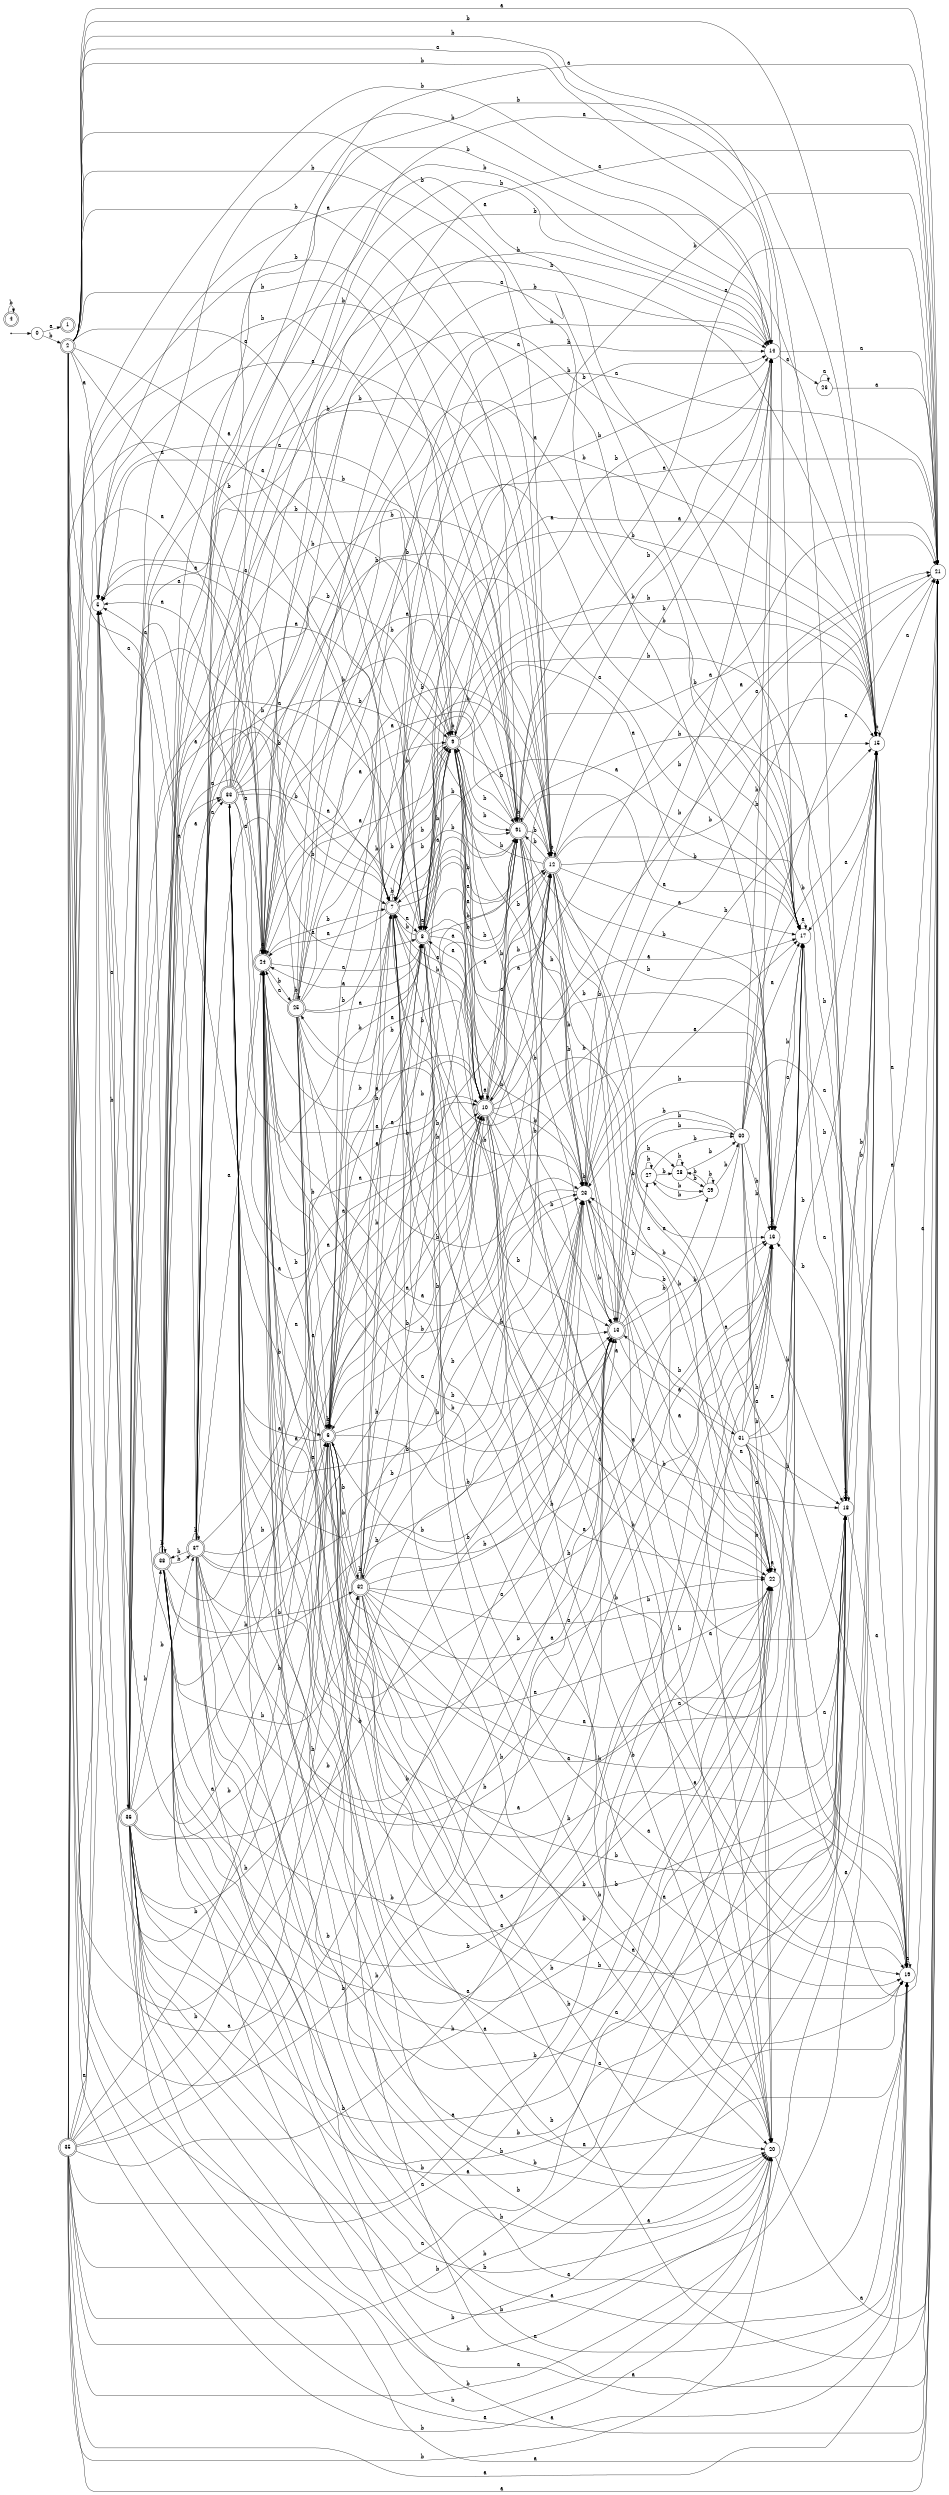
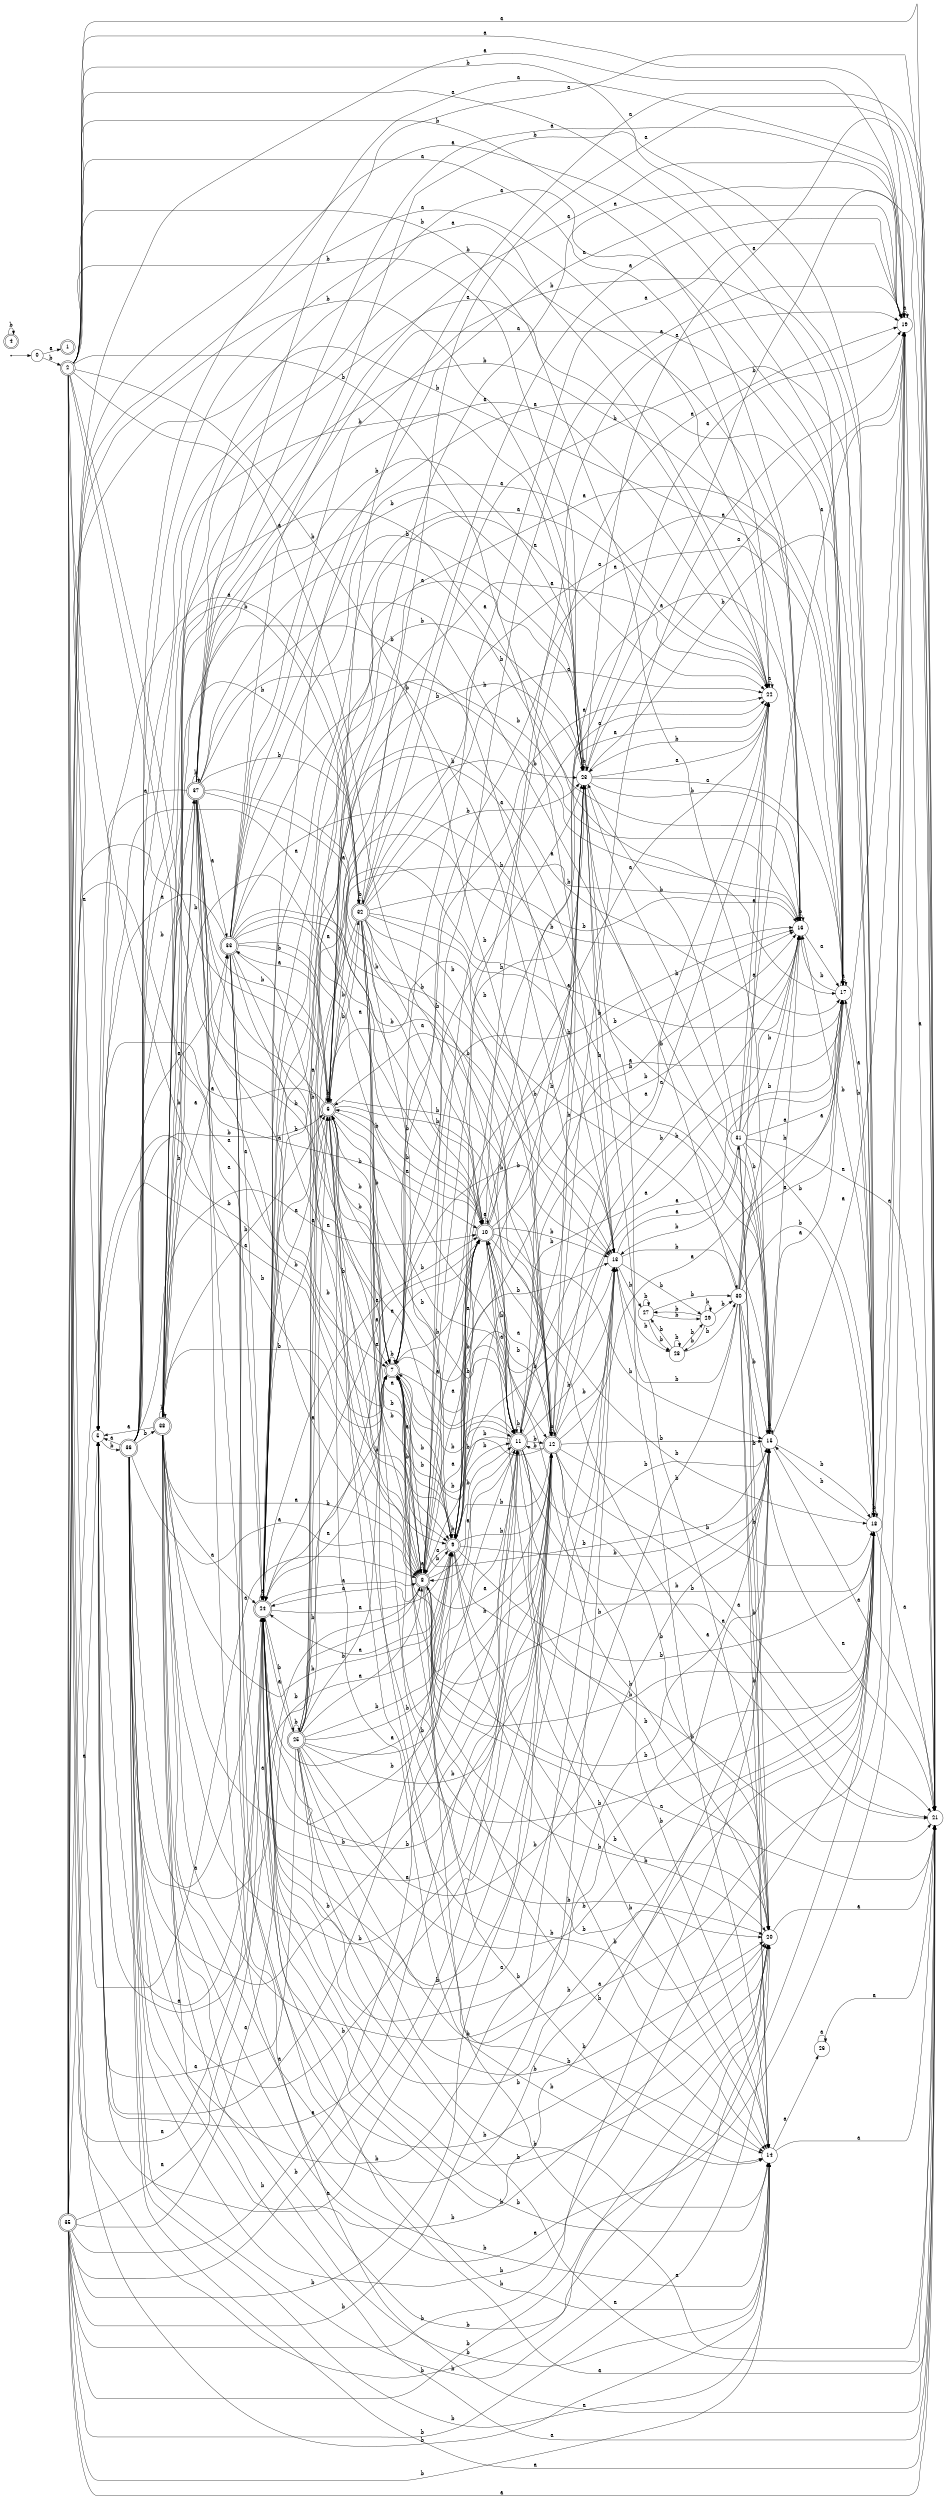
edge "23" -> "18": added, label "b"
node "91": label "91" -> "11"
edge "10" -> "25": reversed
edge "36" -> "7": removed, label "b"
edge "13" -> "16": now "9" -> "16"
node "13": shape doublecircle -> circle
edge "28" -> "27": added, label "b"
edge "2" -> "6": removed, label "b"
edge "35" -> "10": label "b" -> "a"
edge "35" -> "17": label "b" -> "a"
